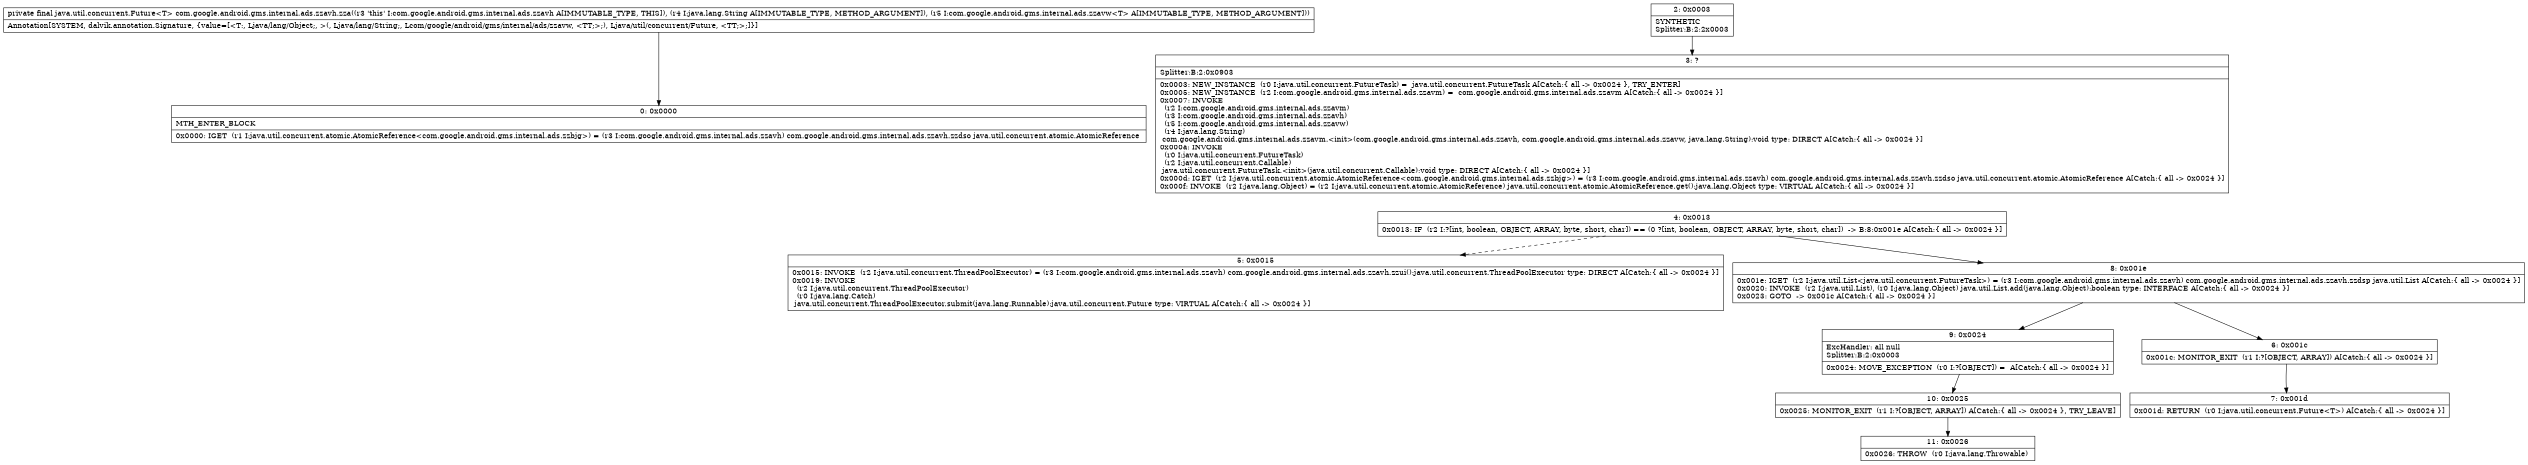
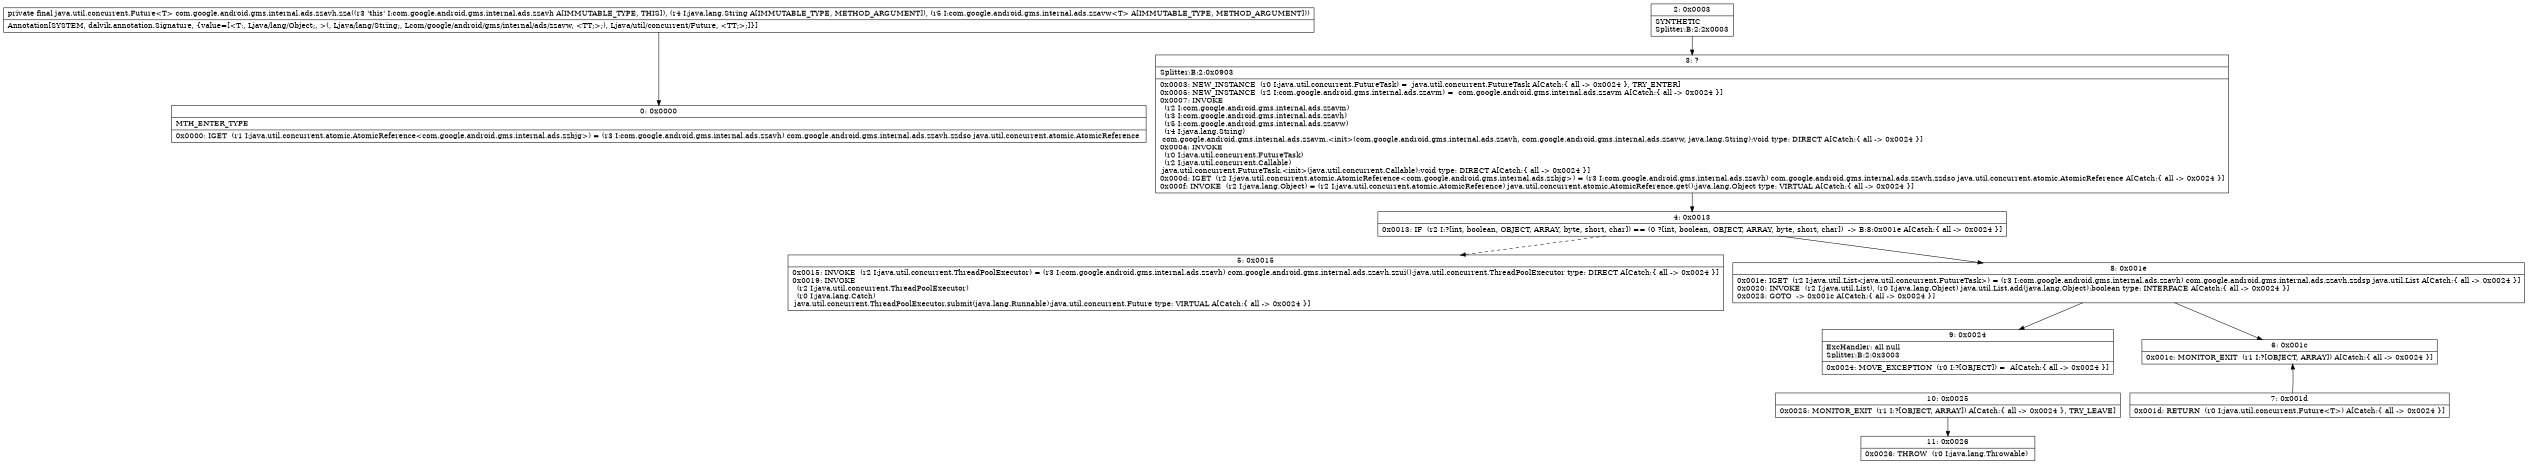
node "0: 0x0000": text "MTH_ENTER_BLOCK" -> "MTH_ENTER_TYPE"
edge "3: ?" -> "4: 0x0013": added
node "9: 0x0024": text "Splitter:B:2:0x0003" -> "Splitter:B:2:0x3003"
edge "6: 0x001c" -> "7: 0x001d": reversed
edge "9: 0x0024" -> "10: 0x0025": removed
